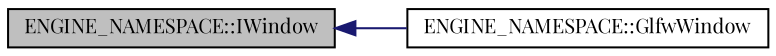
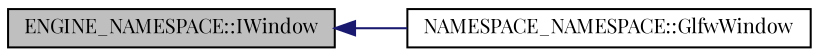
node "ENGINE_NAMESPACE::GlfwWindow": label "ENGINE_NAMESPACE::GlfwWindow" -> "NAMESPACE_NAMESPACE::GlfwWindow"
